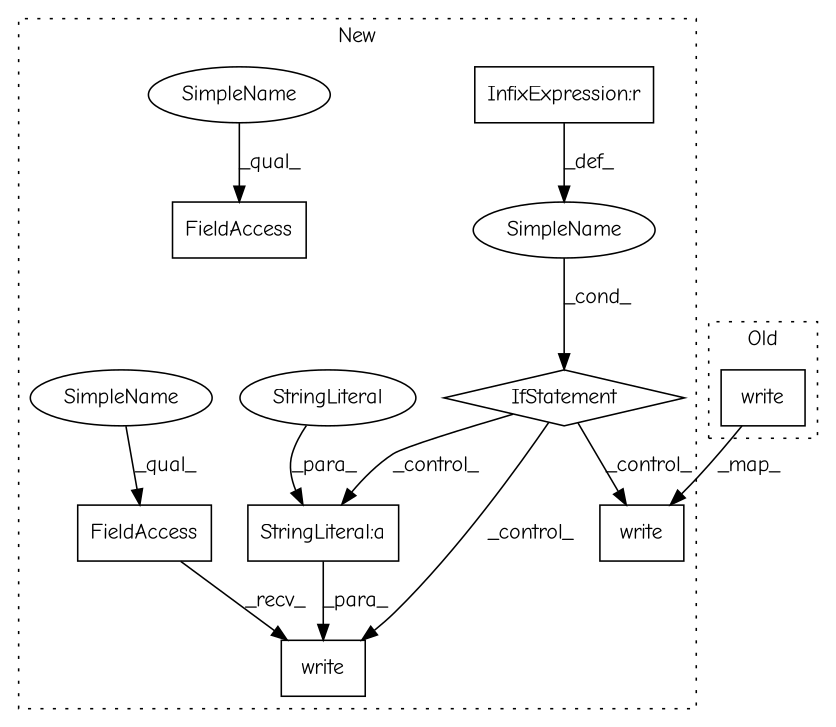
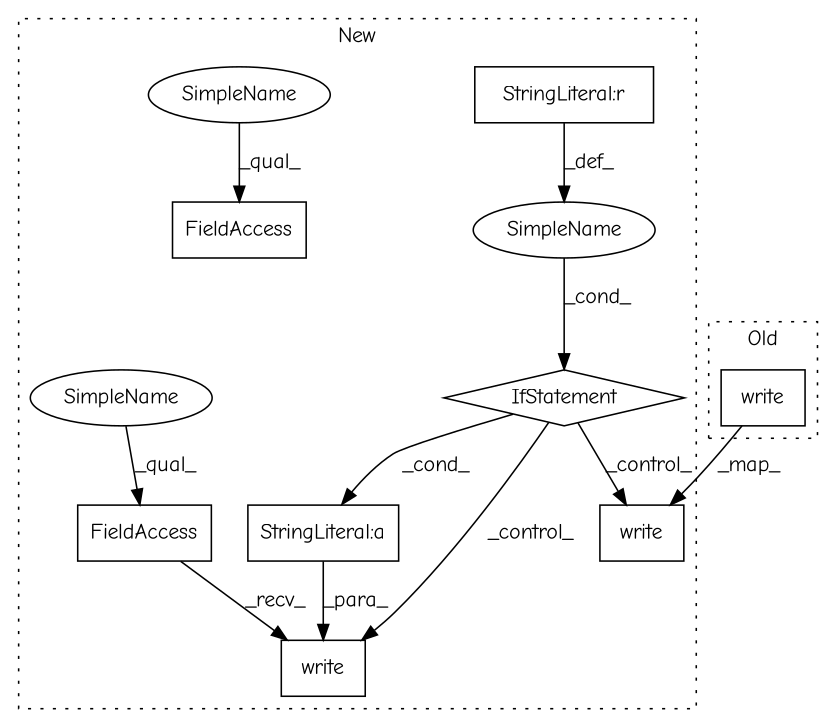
node "InfixExpression:r": label "InfixExpression:r" -> "StringLiteral:r"
node "StringLiteral": removed
edge "IfStatement" -> "StringLiteral:a": label "_control_" -> "_cond_"
